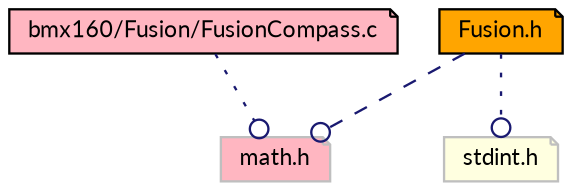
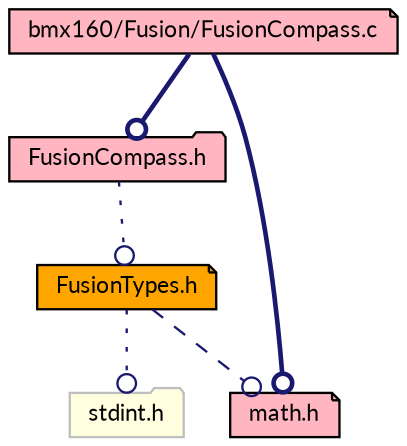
node "Fusion.h": label "Fusion.h" -> "FusionTypes.h"
edge "bmx160/Fusion/FusionCompass.c" -> "math.h": style dotted -> bold
node "FusionCompass.h": added
node "math.h": color grey75 -> black
node "stdint.h": shape note -> folder
